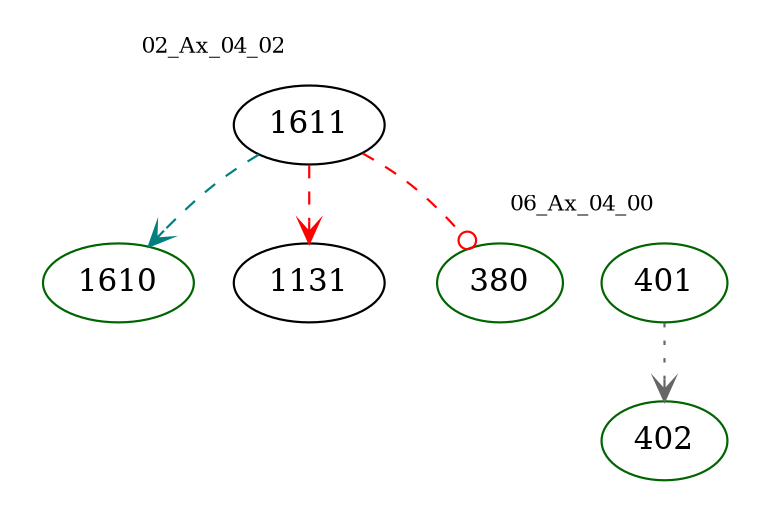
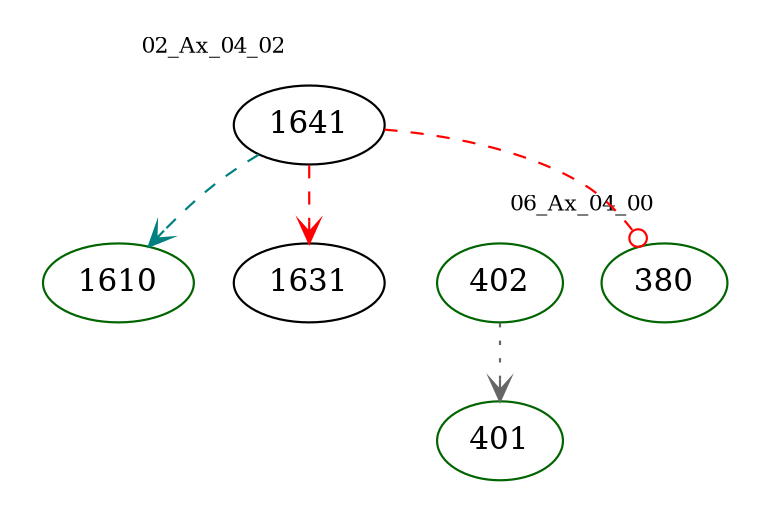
node "1611": label "1611" -> "1641"
node "1131": label "1131" -> "1631"
edge "401" -> "402": reversed
